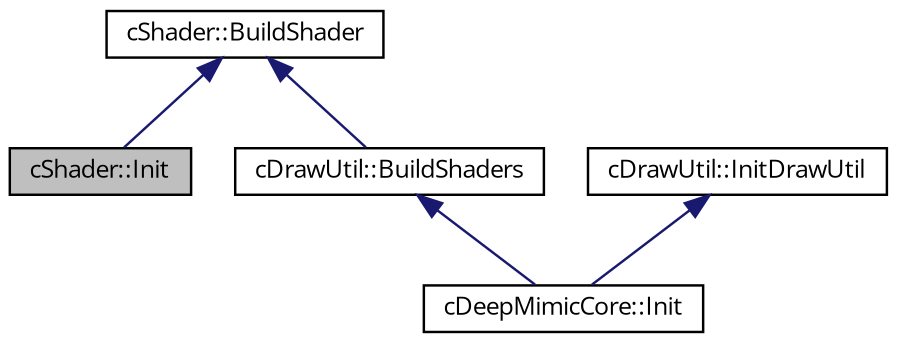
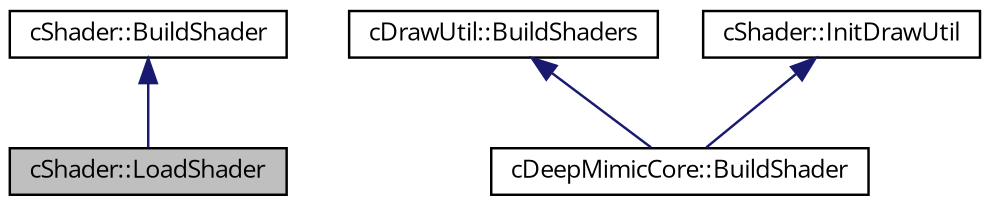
edge "cDrawUtil::BuildShaders" -> "cShader::BuildShader": removed
node "cShader::Init": label "cShader::Init" -> "cShader::LoadShader"
node "cDrawUtil::InitDrawUtil": label "cDrawUtil::InitDrawUtil" -> "cShader::InitDrawUtil"
node "cDeepMimicCore::Init": label "cDeepMimicCore::Init" -> "cDeepMimicCore::BuildShader"
